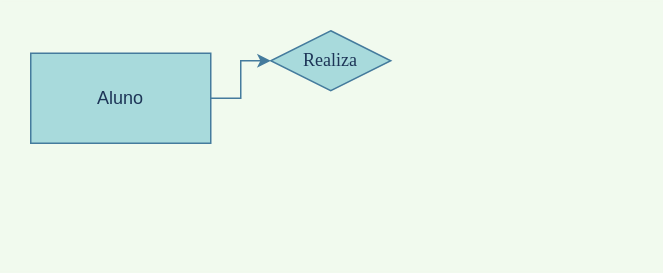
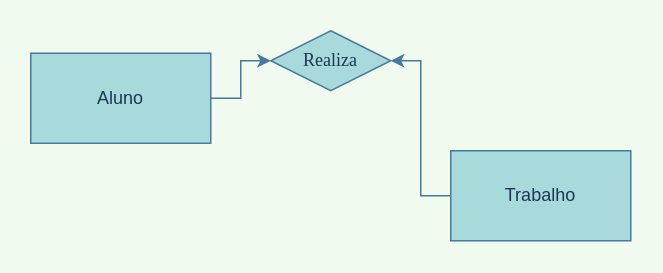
edge "Trabalho" -> "Realiza": added
node "Trabalho": added
